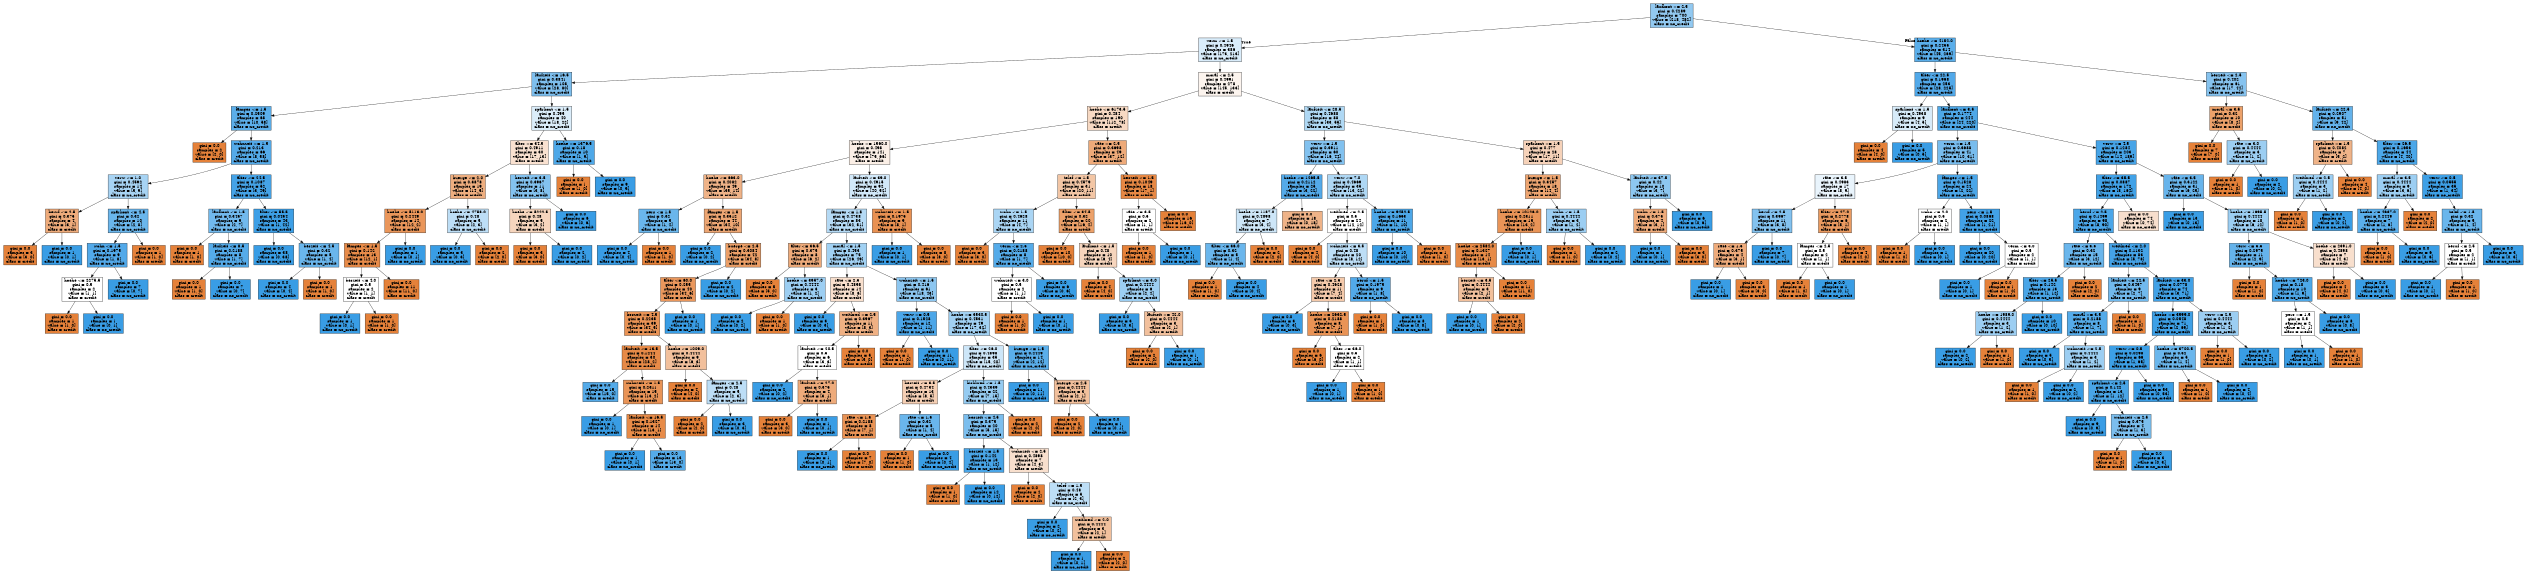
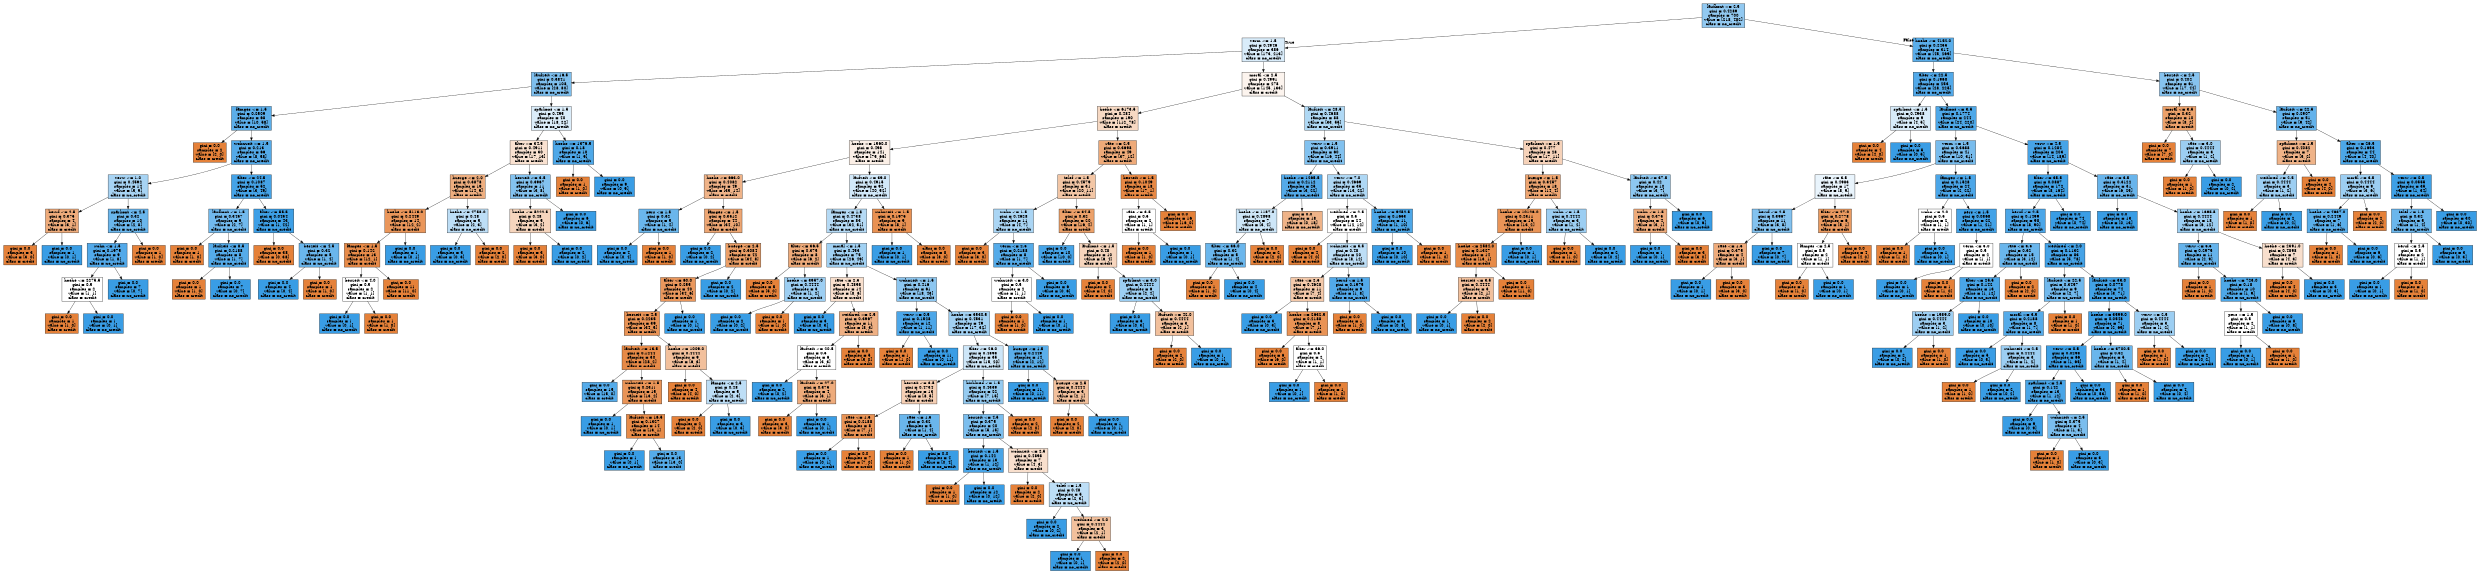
node "gini = 0.0 samples = 74 value = [0, 74] class = no_credit": fillcolor #e5813940 -> #399de5ff
node "gini = 0.0 samples = 30 value = [0, 30] class = no_credit": added
node "gini = 0.0 samples = 38 value = [0, 38] class = no_credit": fillcolor #399de5ff -> #e58139ff
node "gini = 0.0 samples = 8 value = [8, 0] class = credit": label "gini = 0.0 samples = 8 value = [8, 0] class = credit" -> "class = 0.0 samples = 8 value = [8, 0] class = credit"
node "gini = 0.0 samples = 10 value = [10, 0] class = credit": fillcolor #e58139ff -> #399de5ef
node "gini = 0.0 samples = 20 value = [0, 20] class = no_credit": removed
node "gini = 0.0 samples = 53 value = [0, 53] class = no_credit": label "gini = 0.0 samples = 53 value = [0, 53] class = no_credit" -> "gini = 0.0 bishkred = 53 value = [0, 53] class = no_credit"
